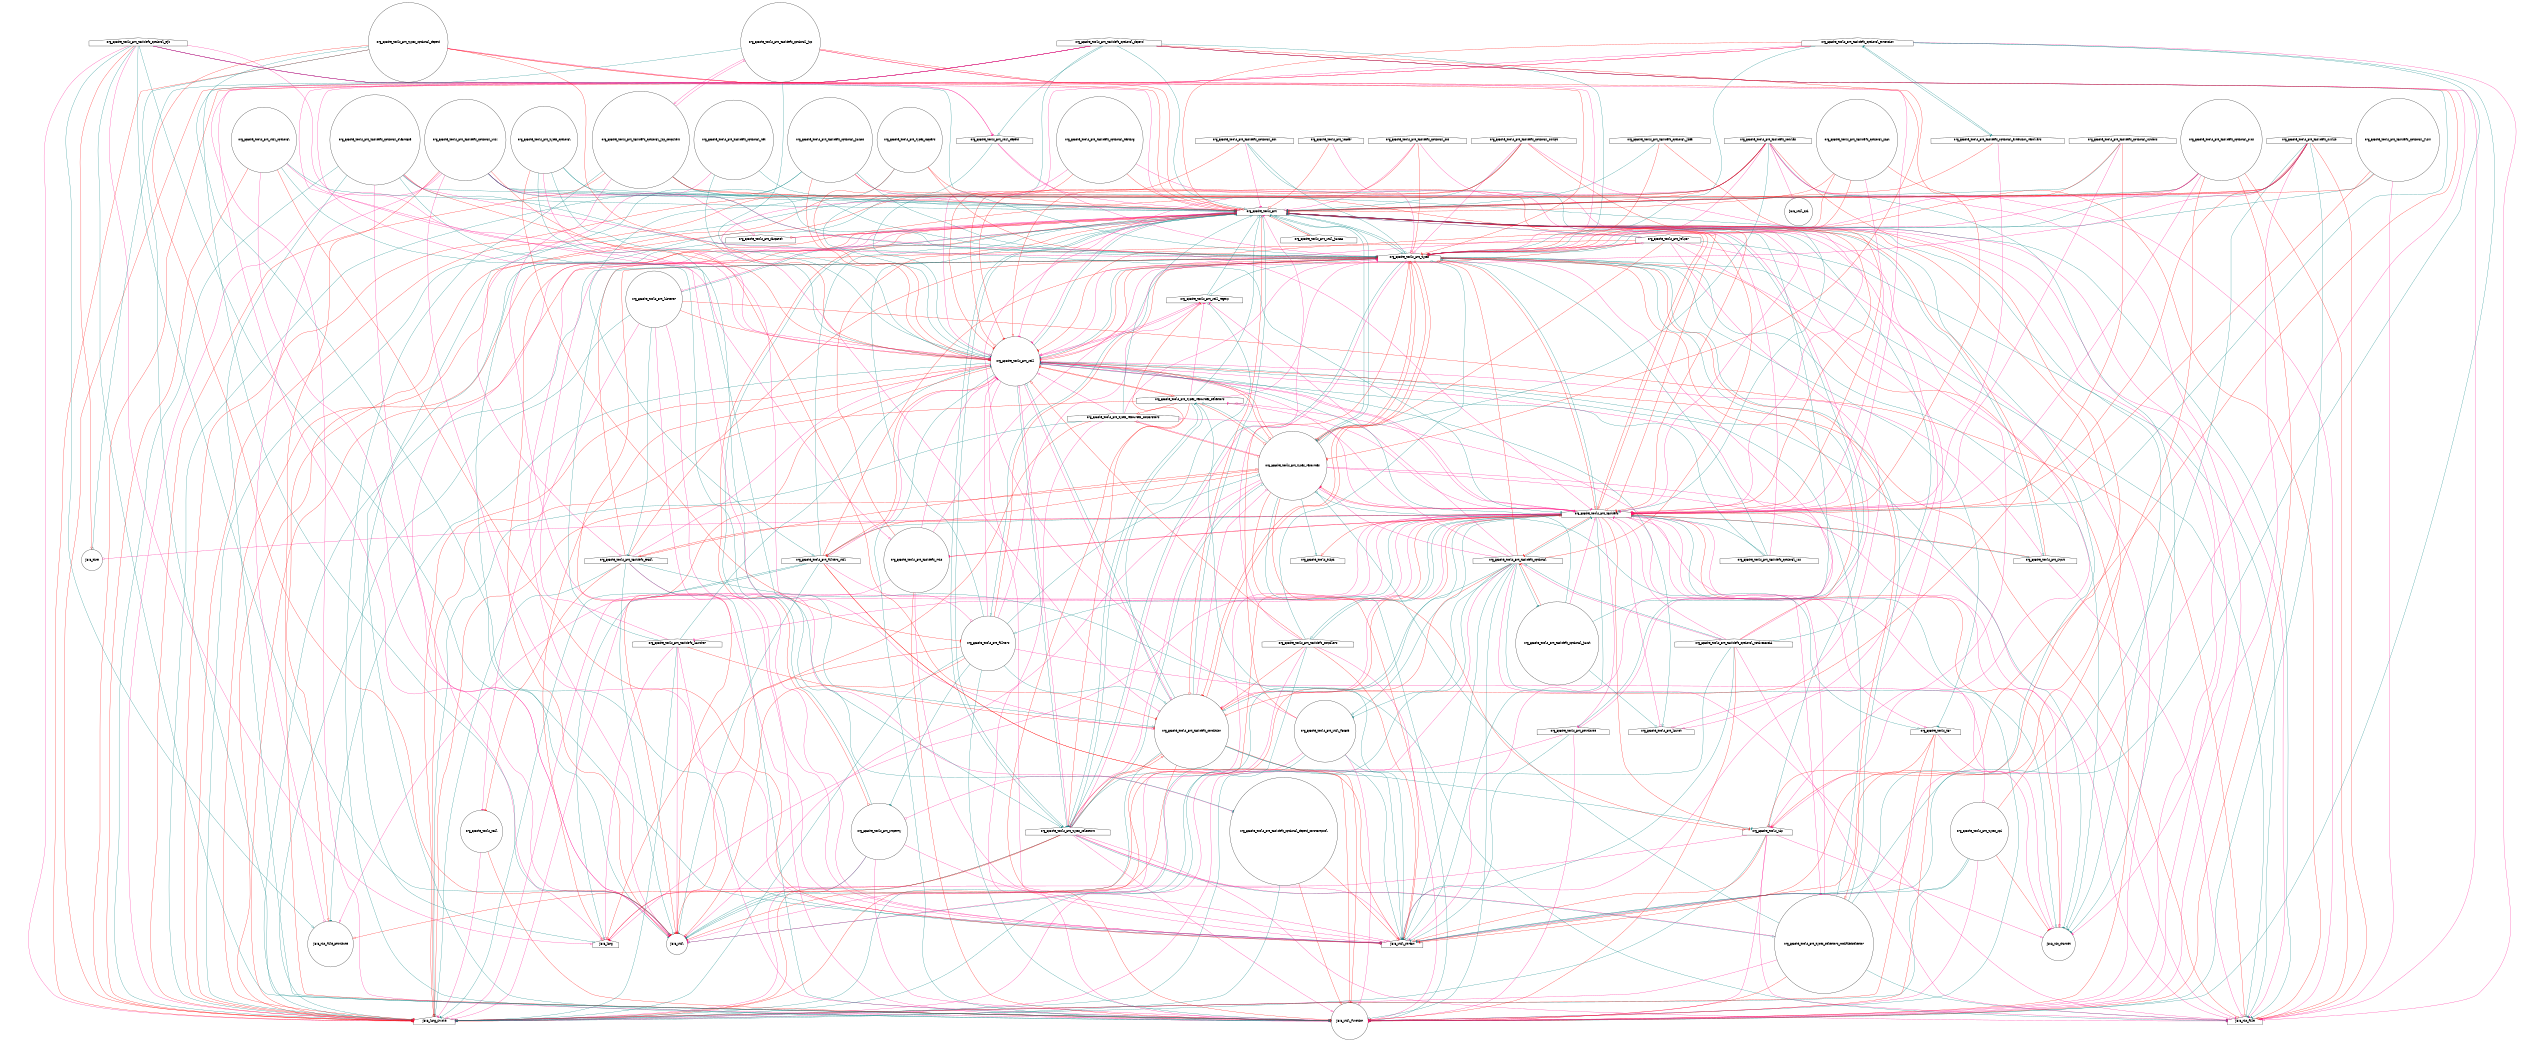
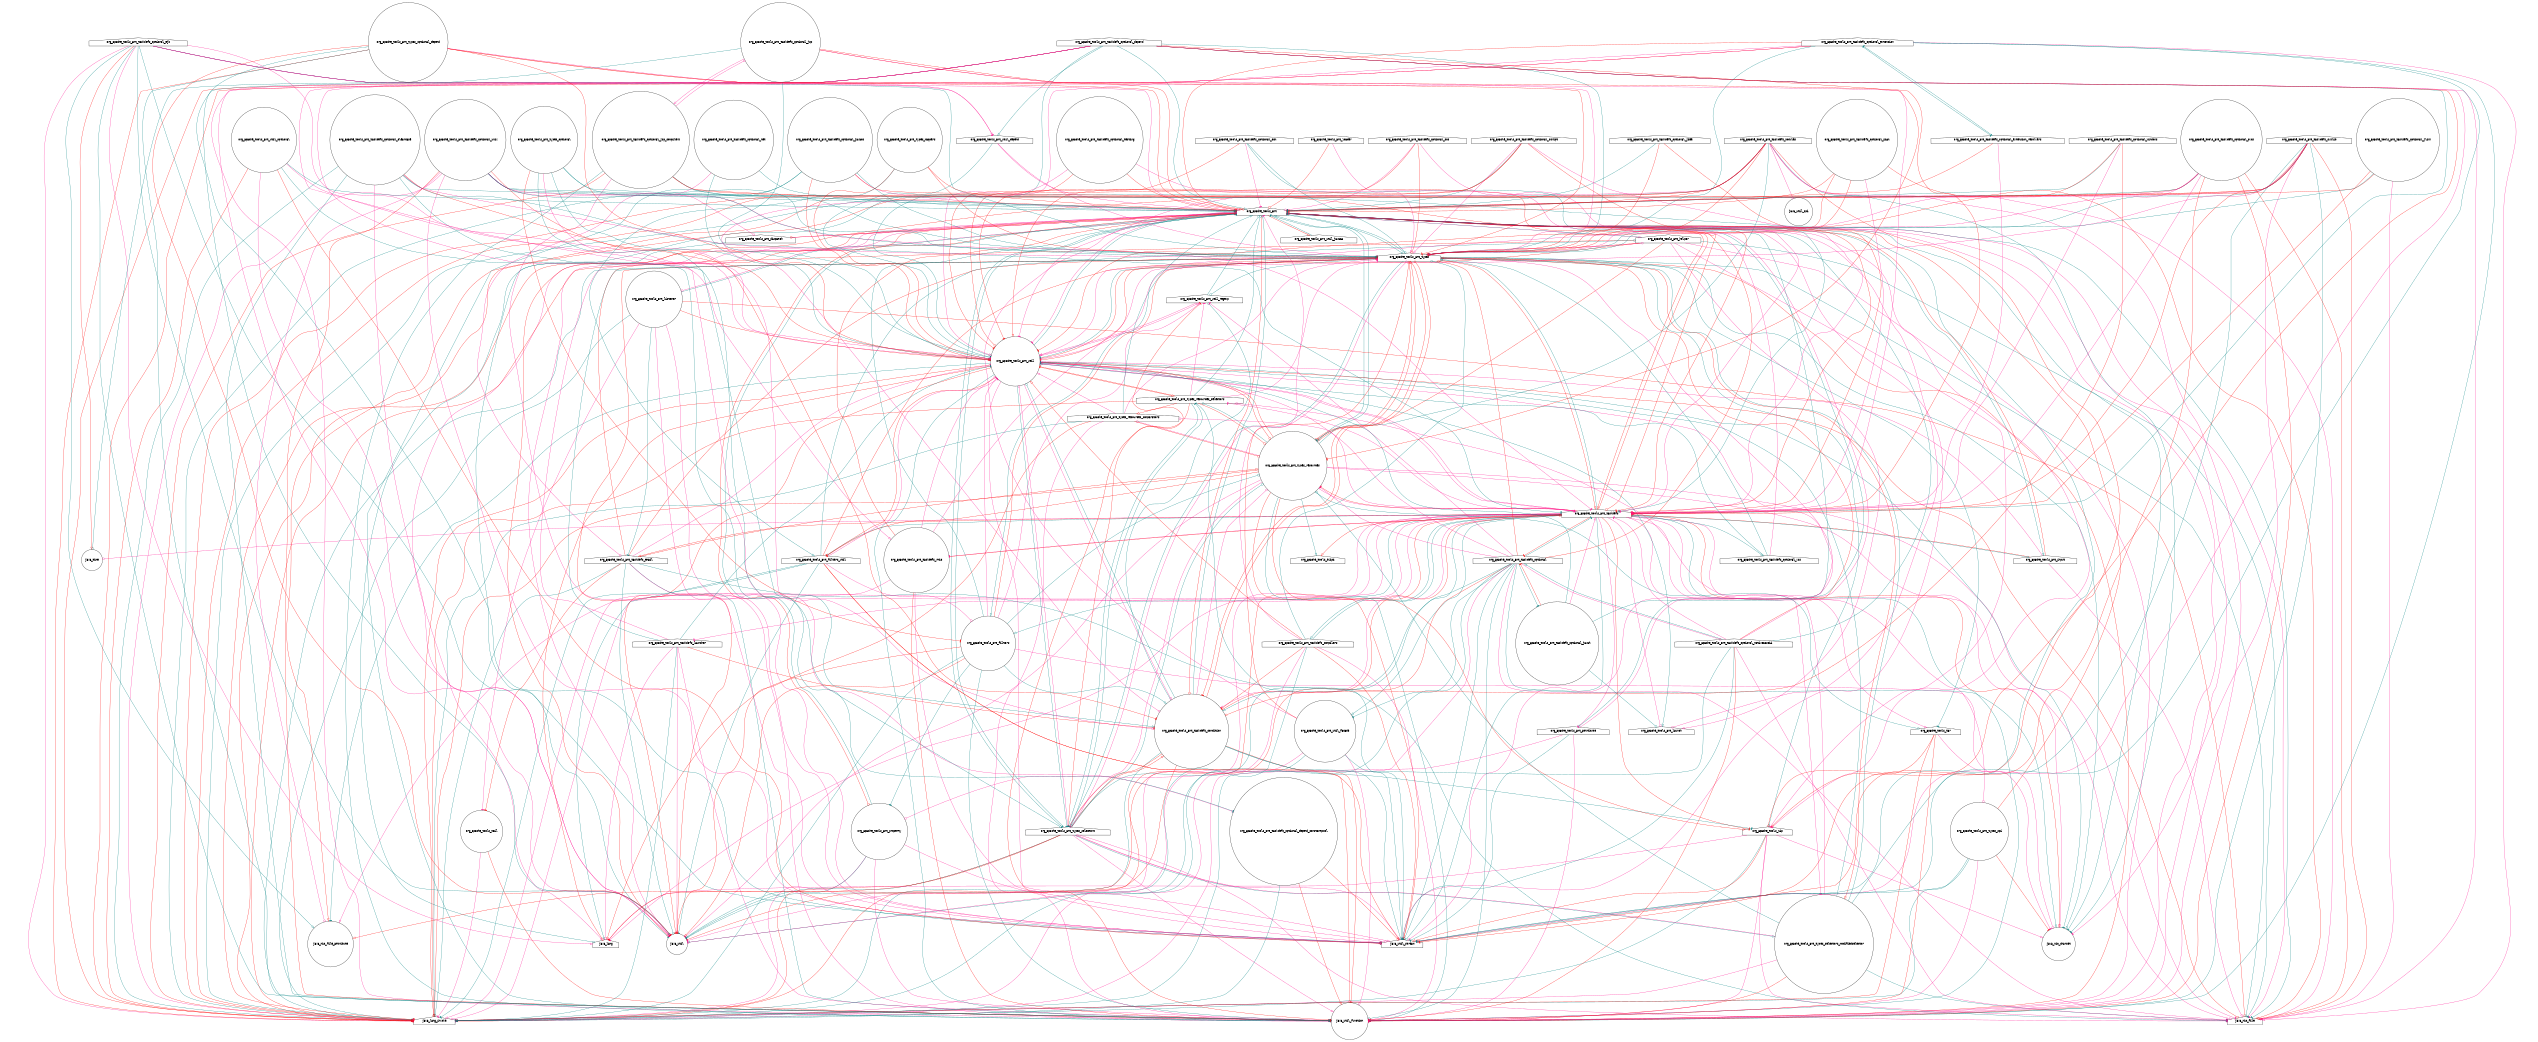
edge "org_apache_tools_ant_taskdefs_modules" -> "org_apache_tools_ant_types": color deeppink -> red
edge "org_apache_tools_ant_filters_util" -> "org_apache_tools_ant": now "org_apache_tools_ant_filters_util" -> "org_apache_tools_ant_helper"
edge "org_apache_tools_ant_taskdefs_optional_vss" -> "org_apache_tools_ant_taskdefs": reversed
